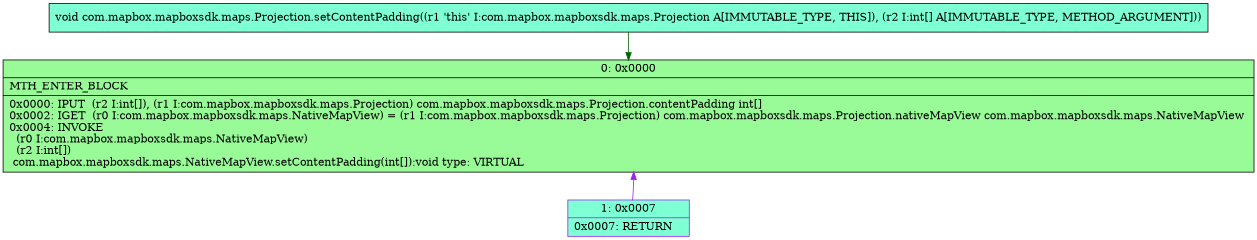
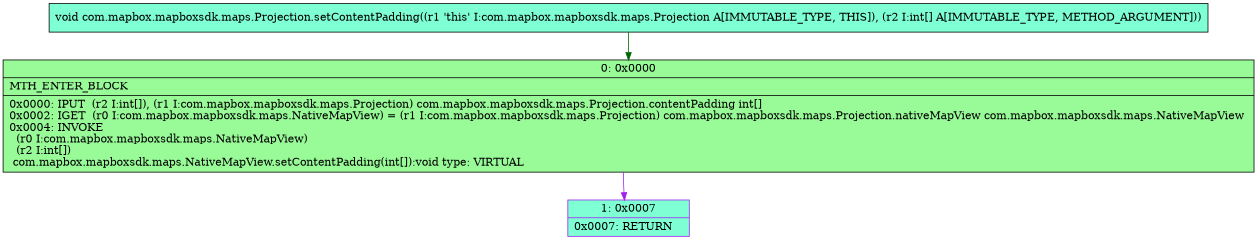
edge "1: 0x0007" -> "0: 0x0000": reversed
